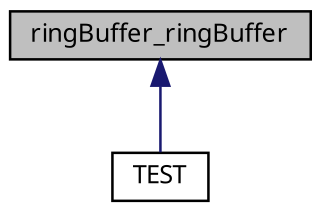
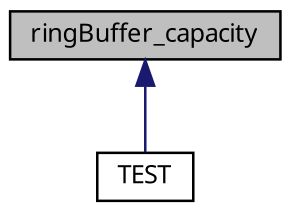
node "ringBuffer_ringBuffer": label "ringBuffer_ringBuffer" -> "ringBuffer_capacity"
